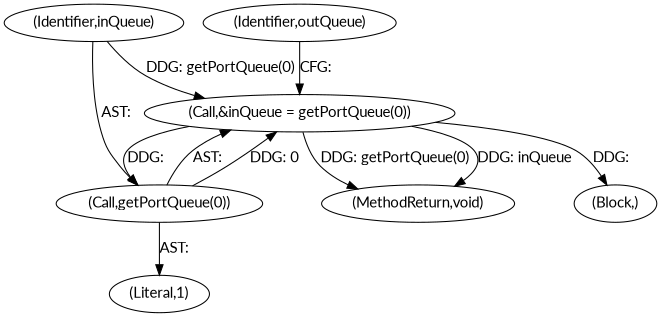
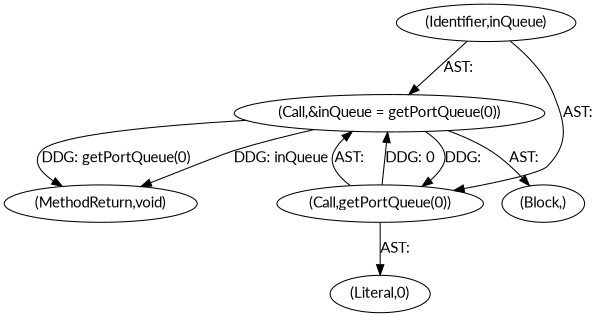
node "(Identifier,outQueue)": removed
edge "(Identifier,inQueue)" -> "(Call,&inQueue = getPortQueue(0))": label "DDG: getPortQueue(0)" -> "AST: "
edge "(Call,&inQueue = getPortQueue(0))" -> "(Block,)": label "DDG: " -> "AST: "
node "(Literal,1)": label "(Literal,1)" -> "(Literal,0)"
